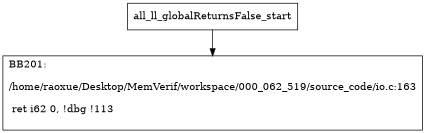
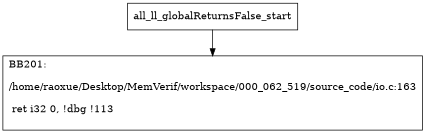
node "BB201:": text "ret i62 0, !dbg !113" -> "ret i32 0, !dbg !113"
